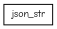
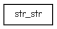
node "json_str": label "json_str" -> "str_str"
